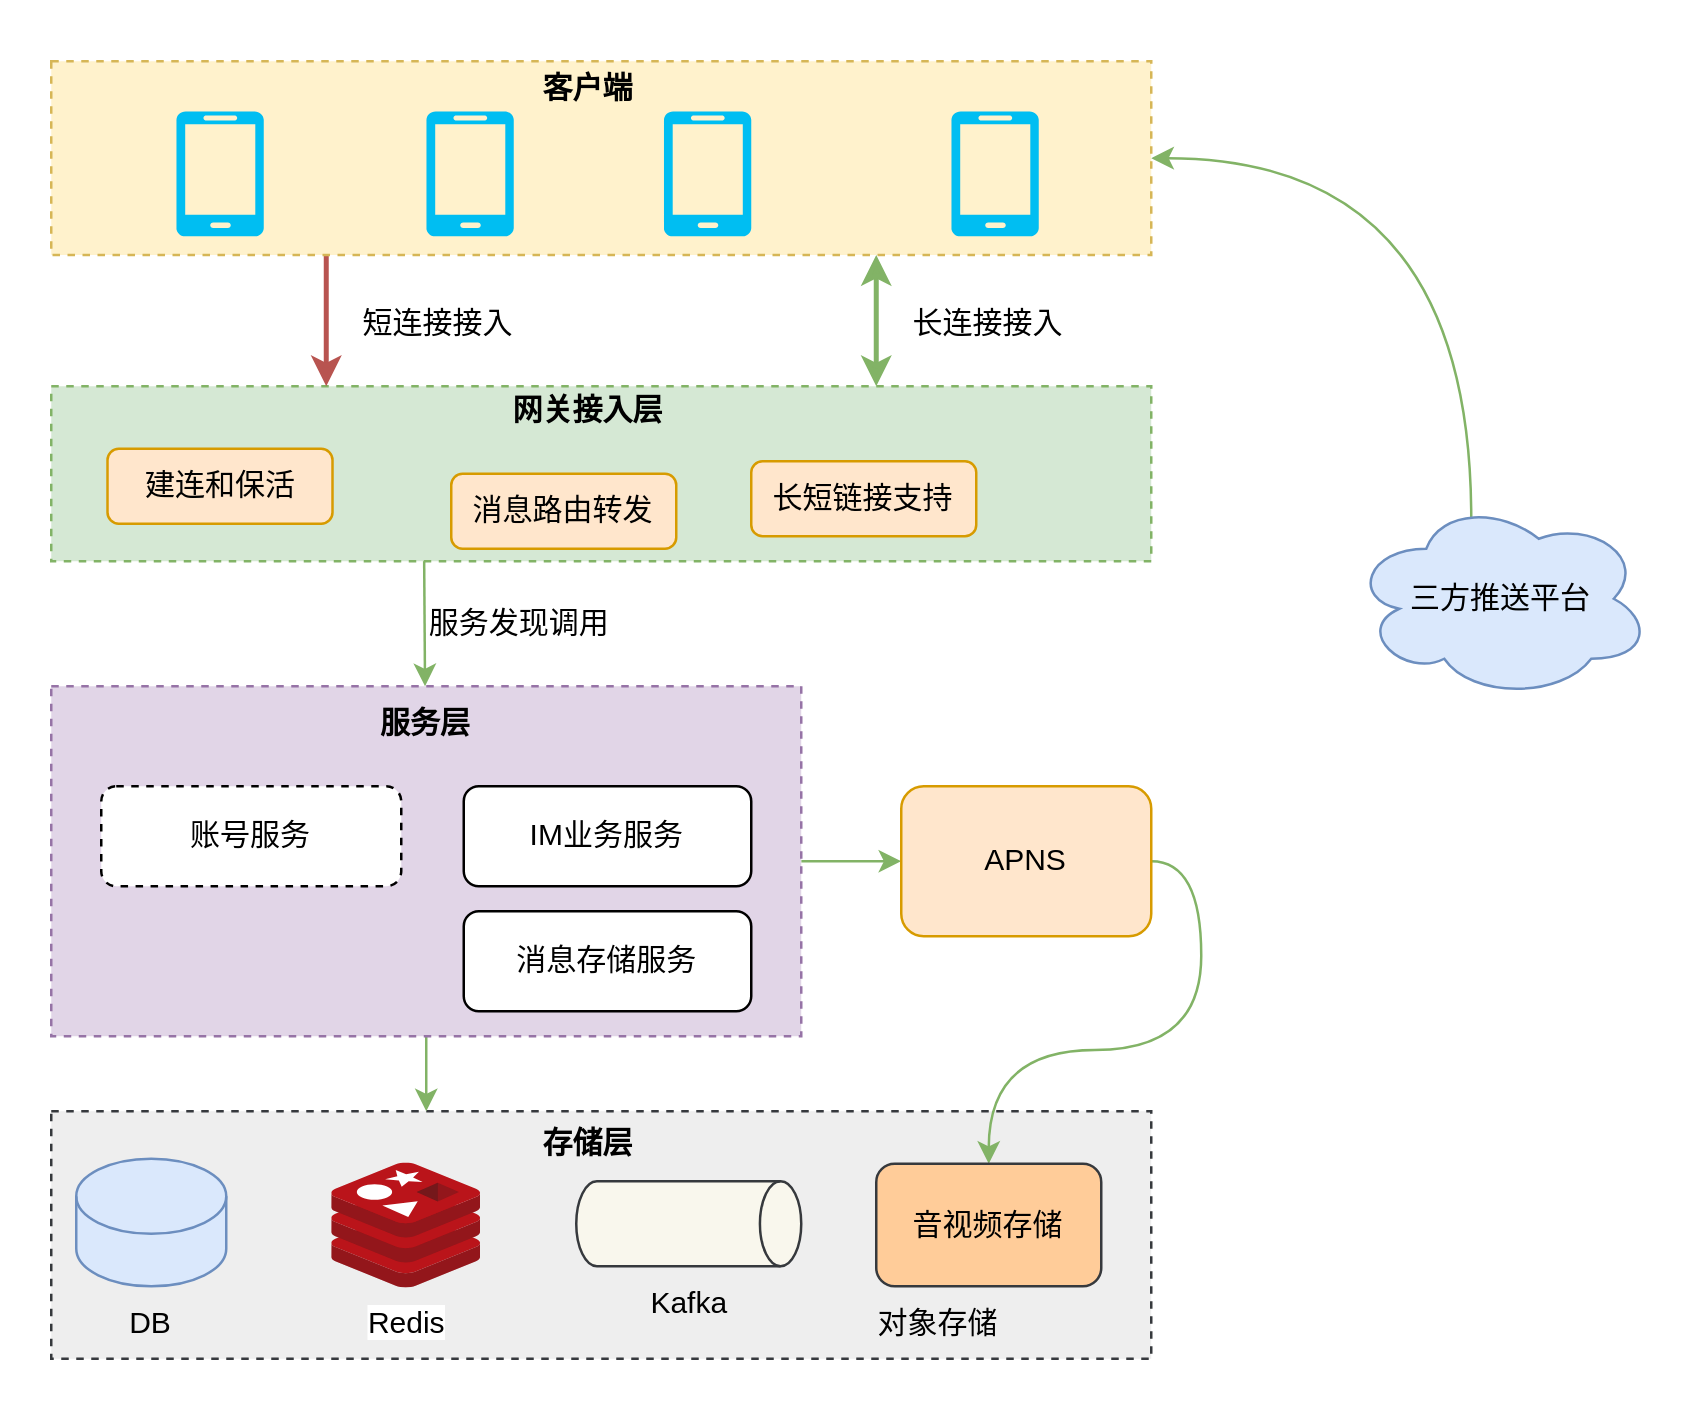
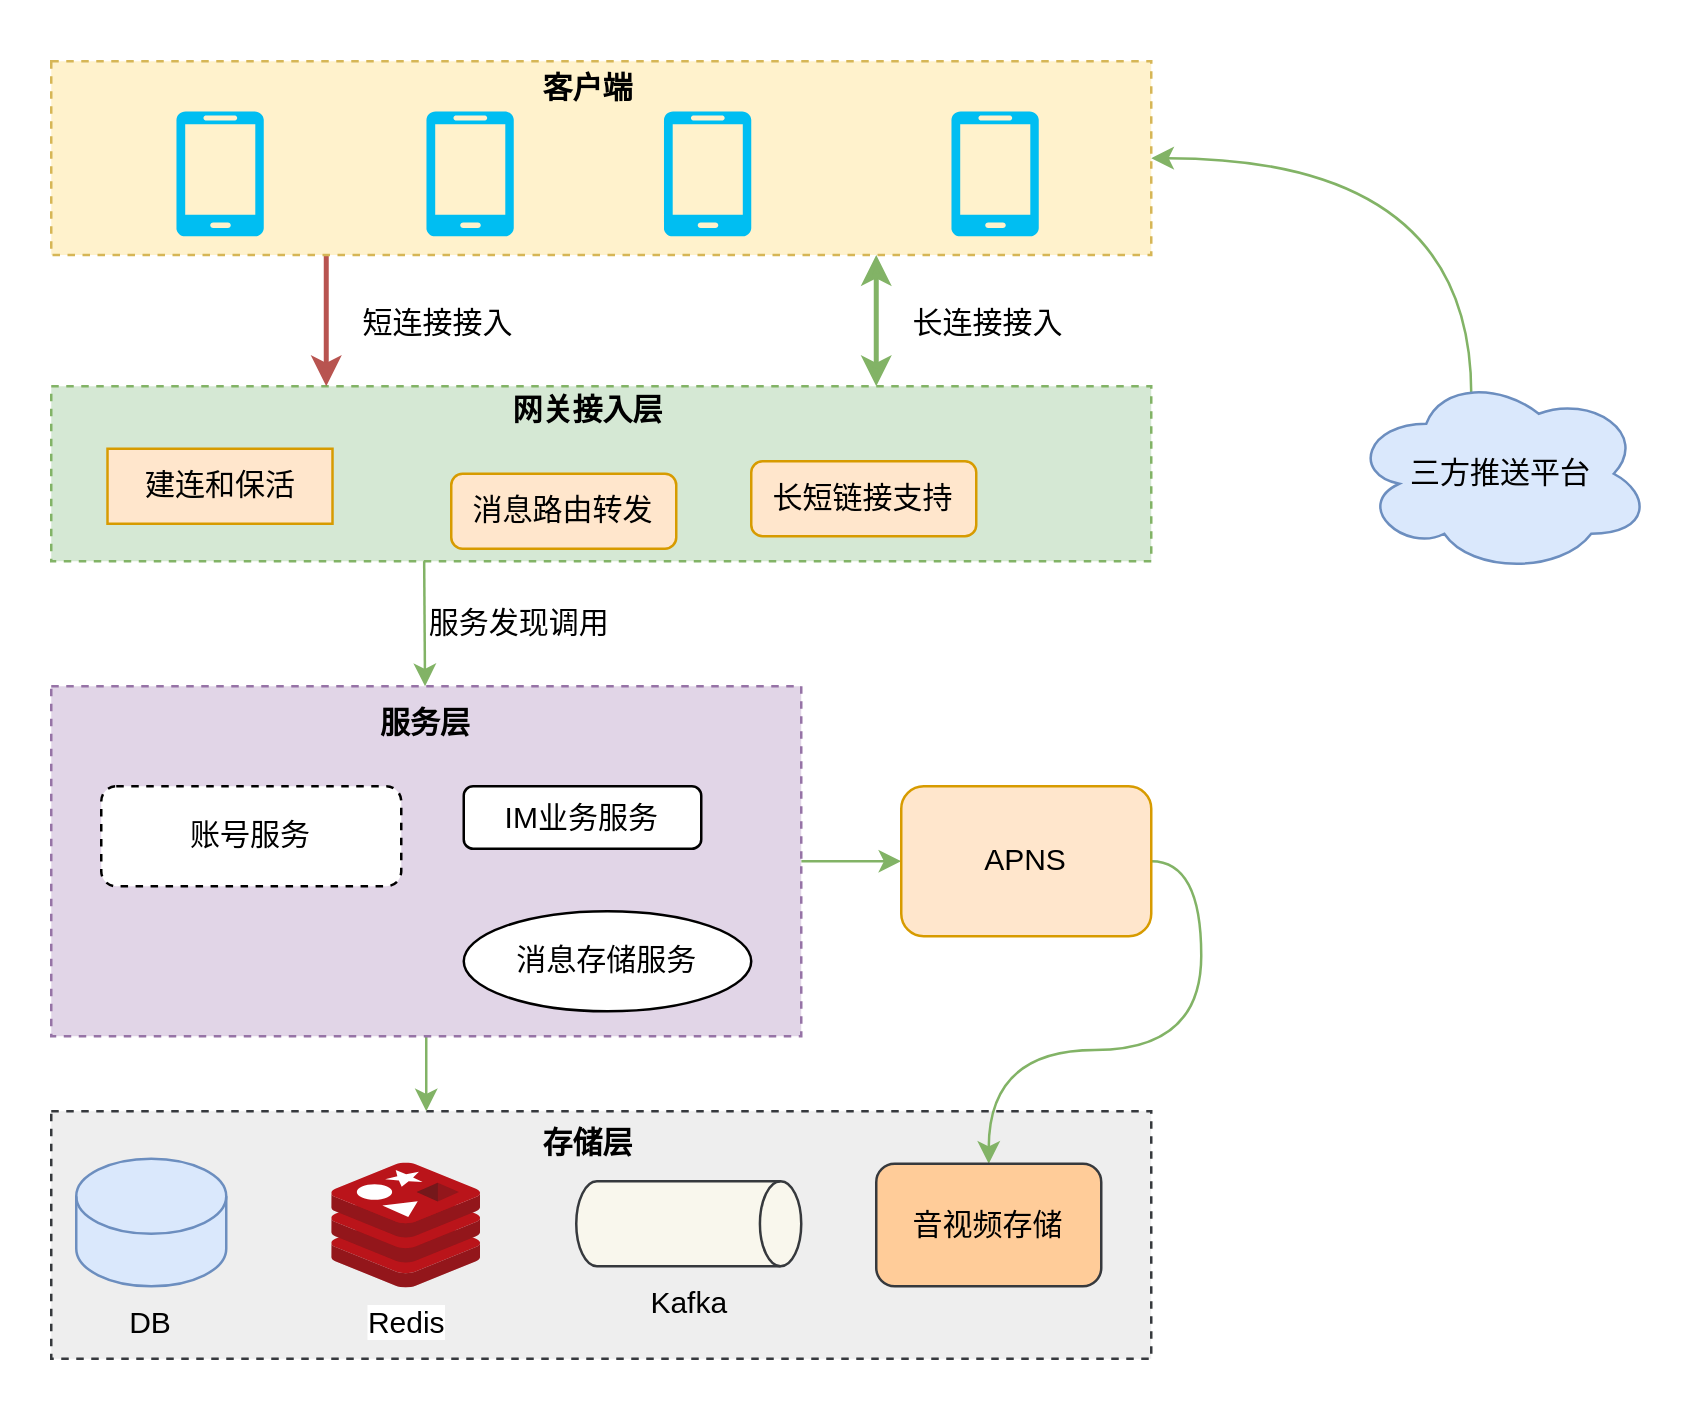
node "建连和保活": shape rounded rectangle -> rectangle
node "三方推送平台": moved (1501, 599) -> (1501, 474)
node "IM业务服务": size 288x100 -> 238x63
node "消息存储服务": shape rounded rectangle -> ellipse
node "对象存储": removed
